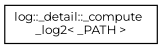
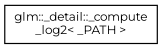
node "log::_detail::_compute _log2< _PATH >": label "log::_detail::_compute _log2< _PATH >" -> "glm::_detail::_compute _log2< _PATH >"
